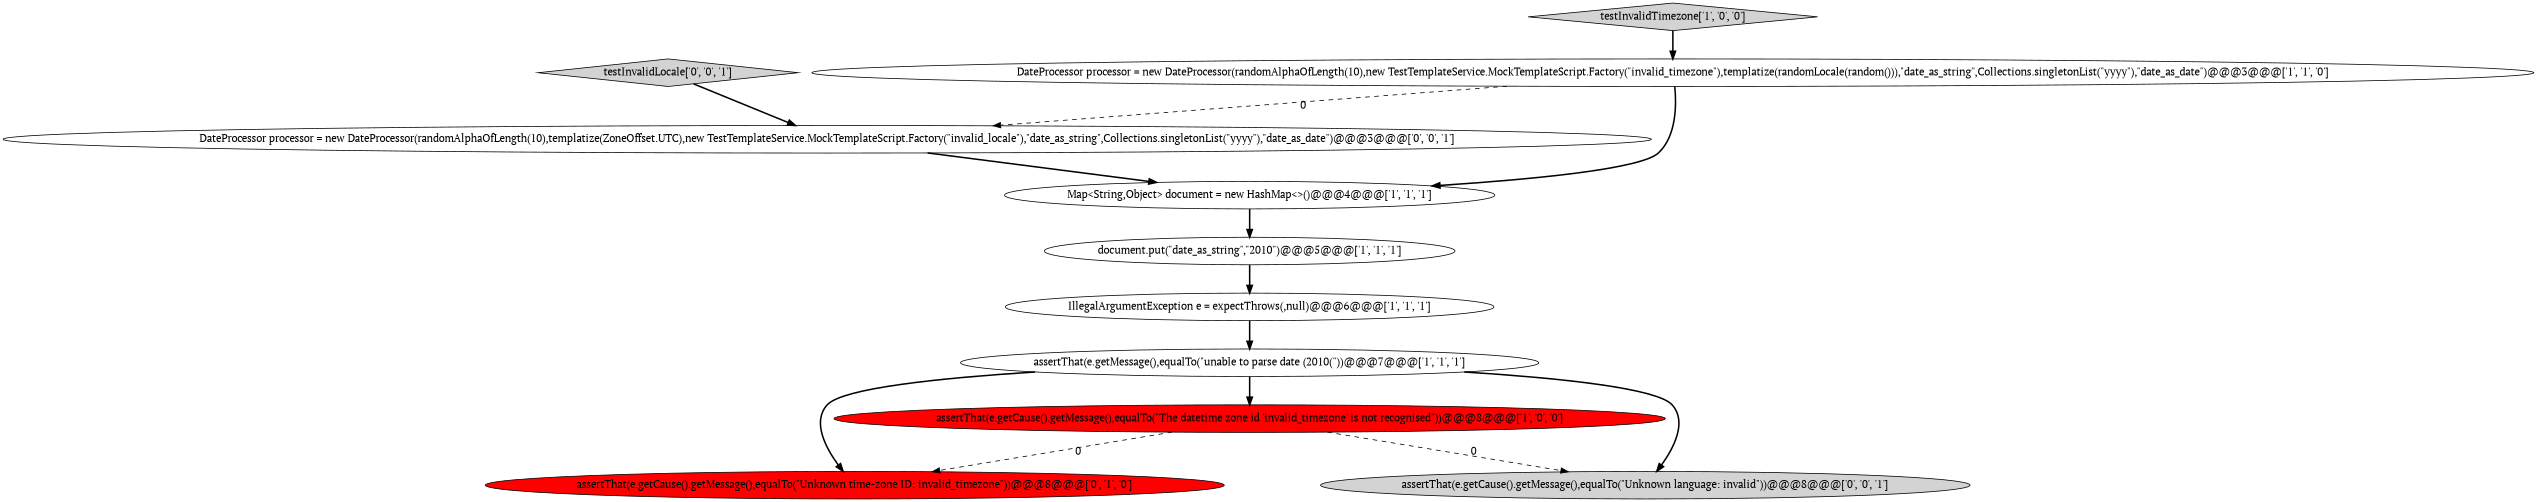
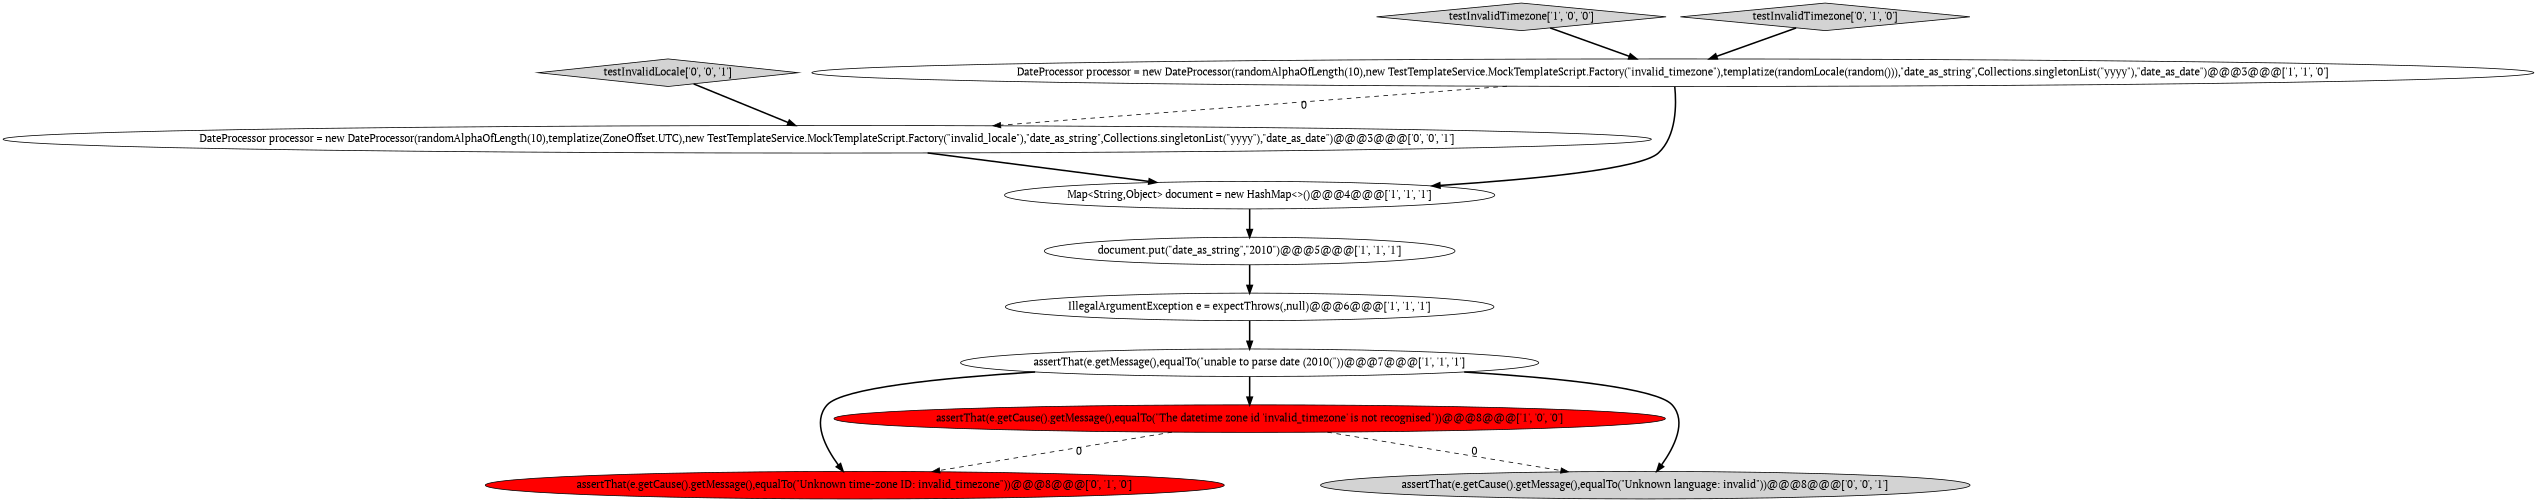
node "testInvalidTimezone['0', '1', '0']": added
